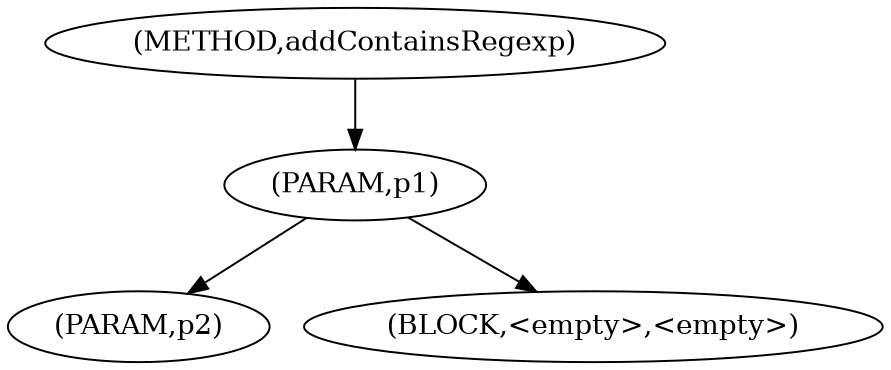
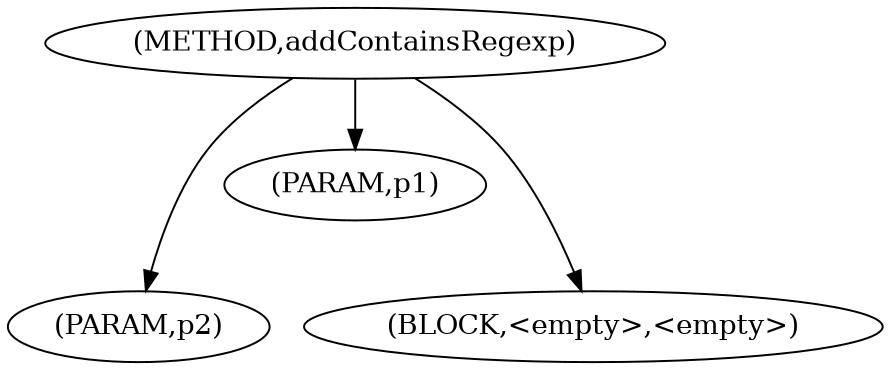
edge "(PARAM,p1)" -> "(PARAM,p2)": now "(METHOD,addContainsRegexp)" -> "(PARAM,p2)"
edge "(PARAM,p1)" -> "(BLOCK,<empty>,<empty>)": now "(METHOD,addContainsRegexp)" -> "(BLOCK,<empty>,<empty>)"
